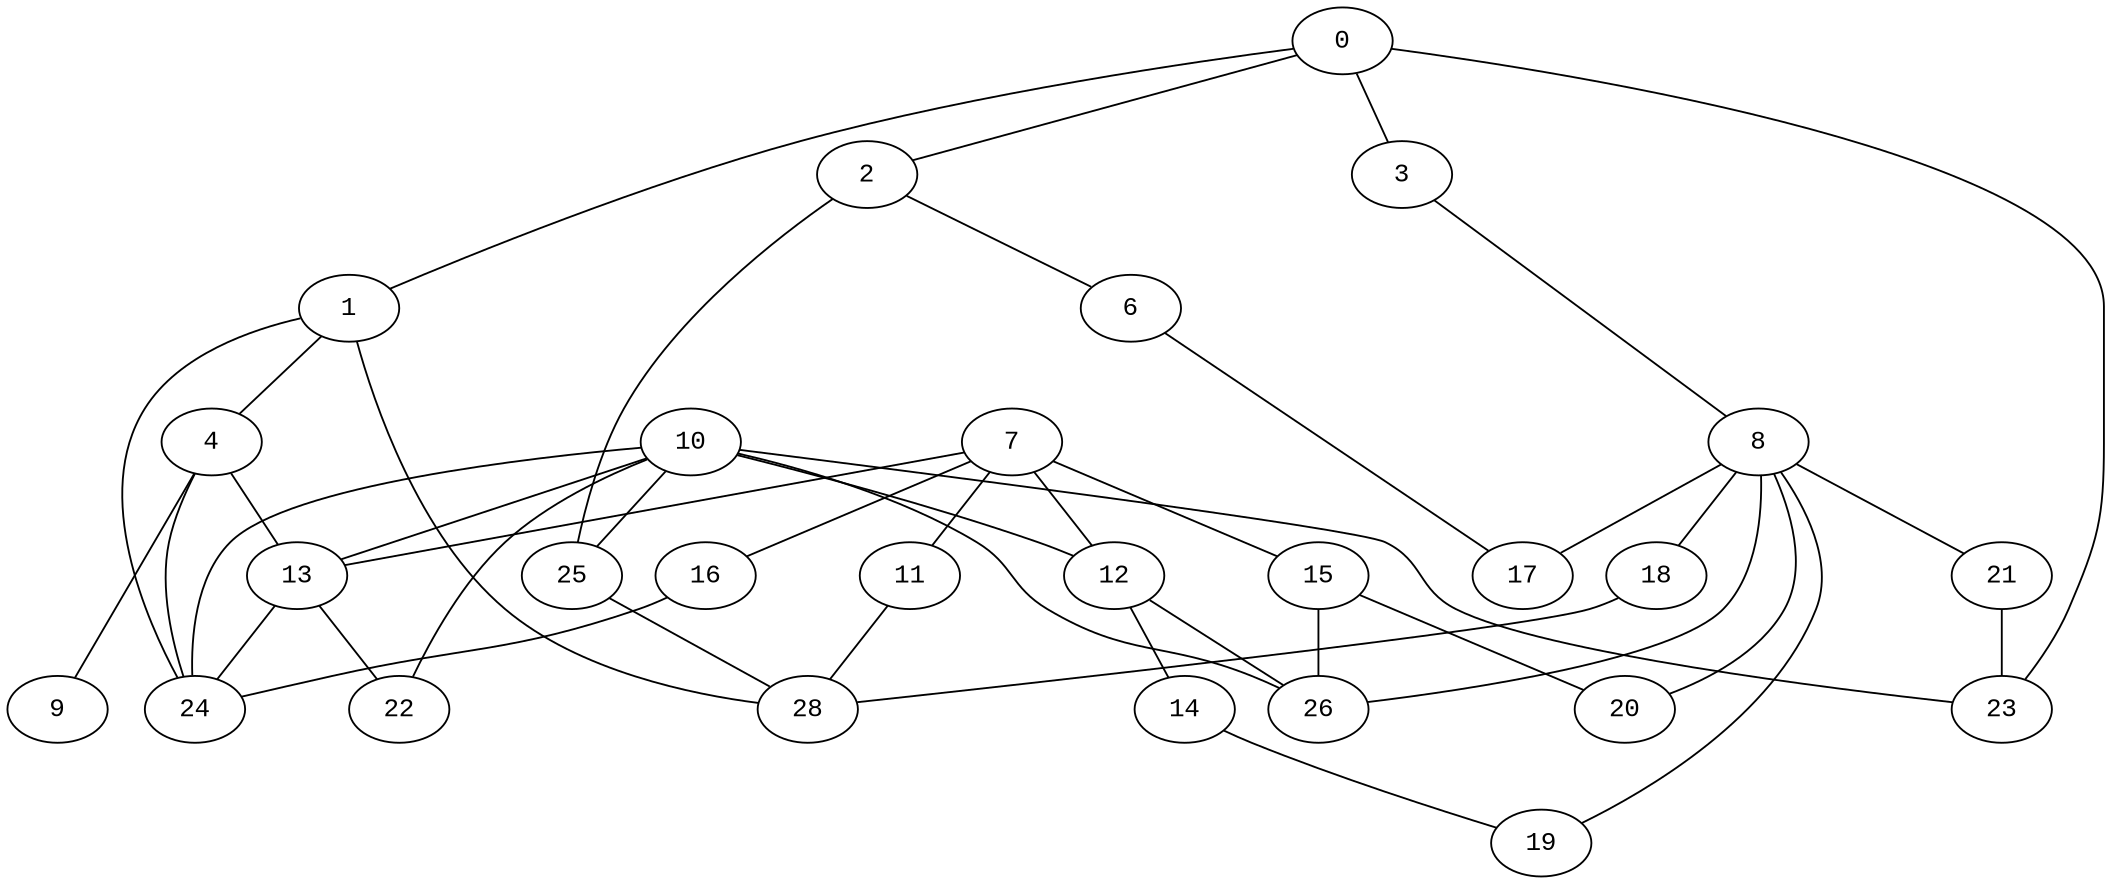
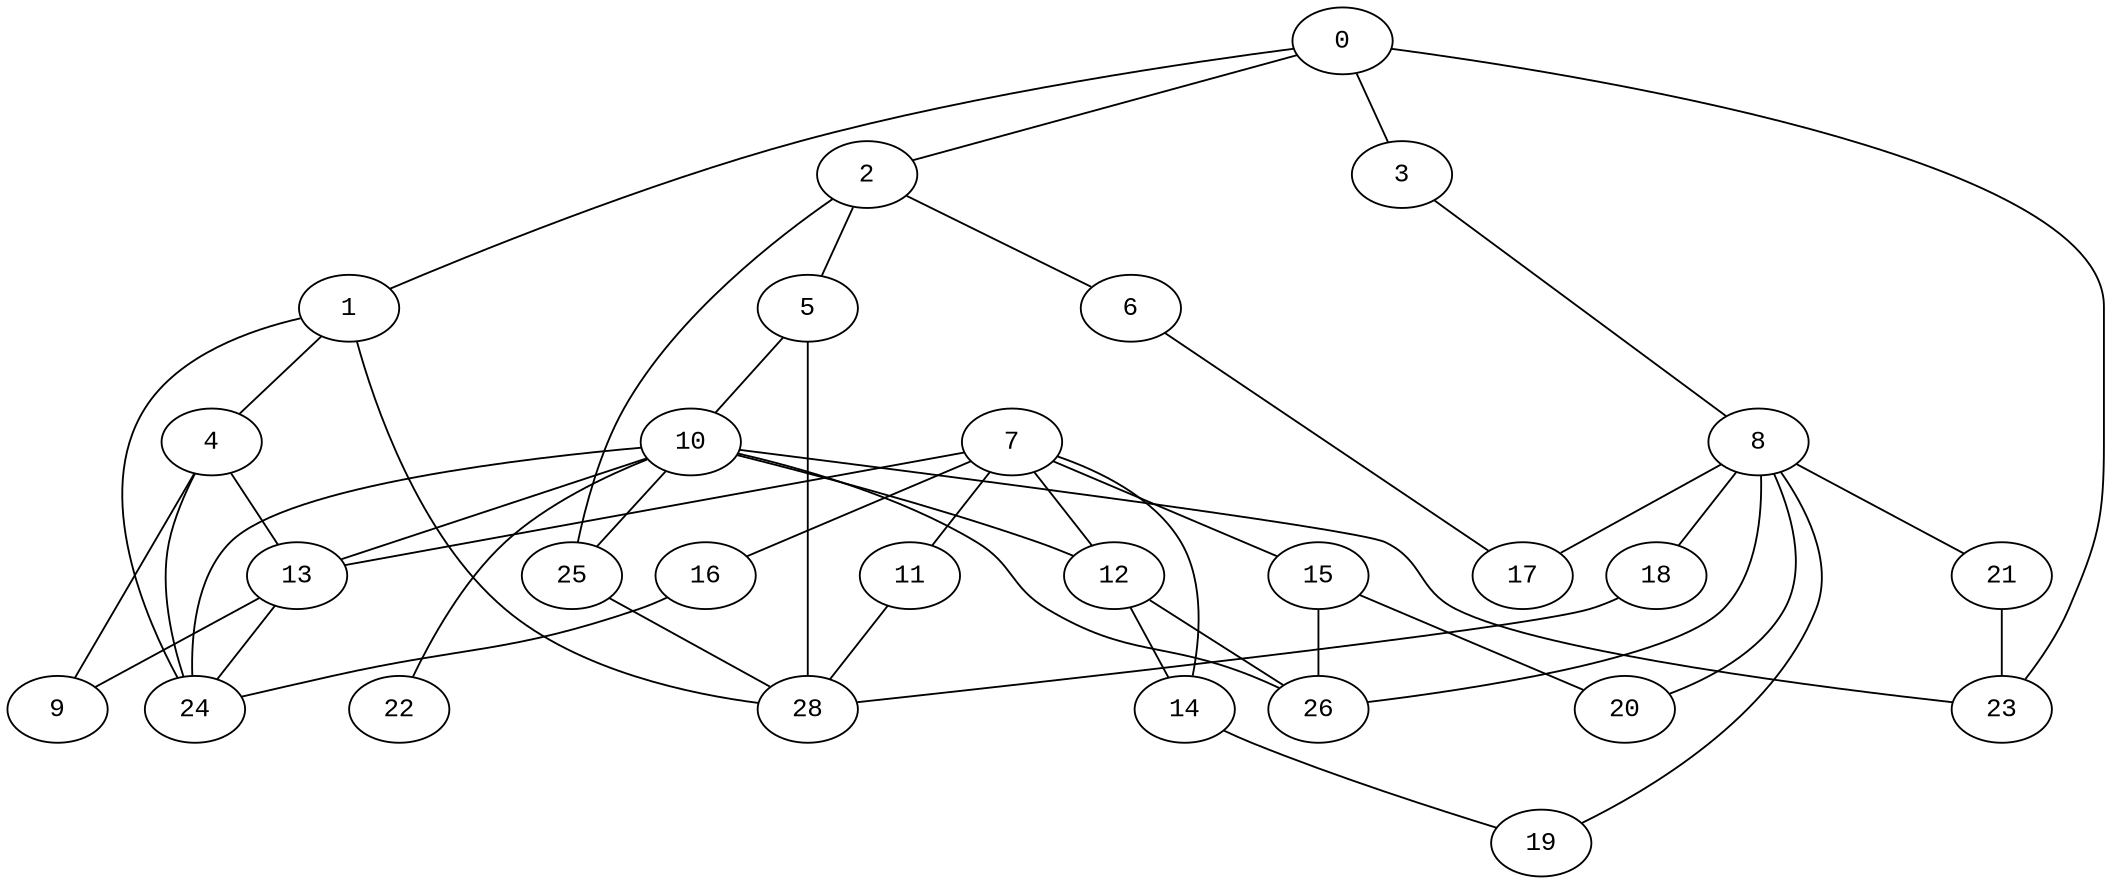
node "5": added
edge "7" -- "14": added
edge "13" -- "22": now "13" -- "9"
